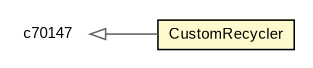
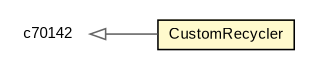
node "c70147": label "c70147" -> "c70142"
